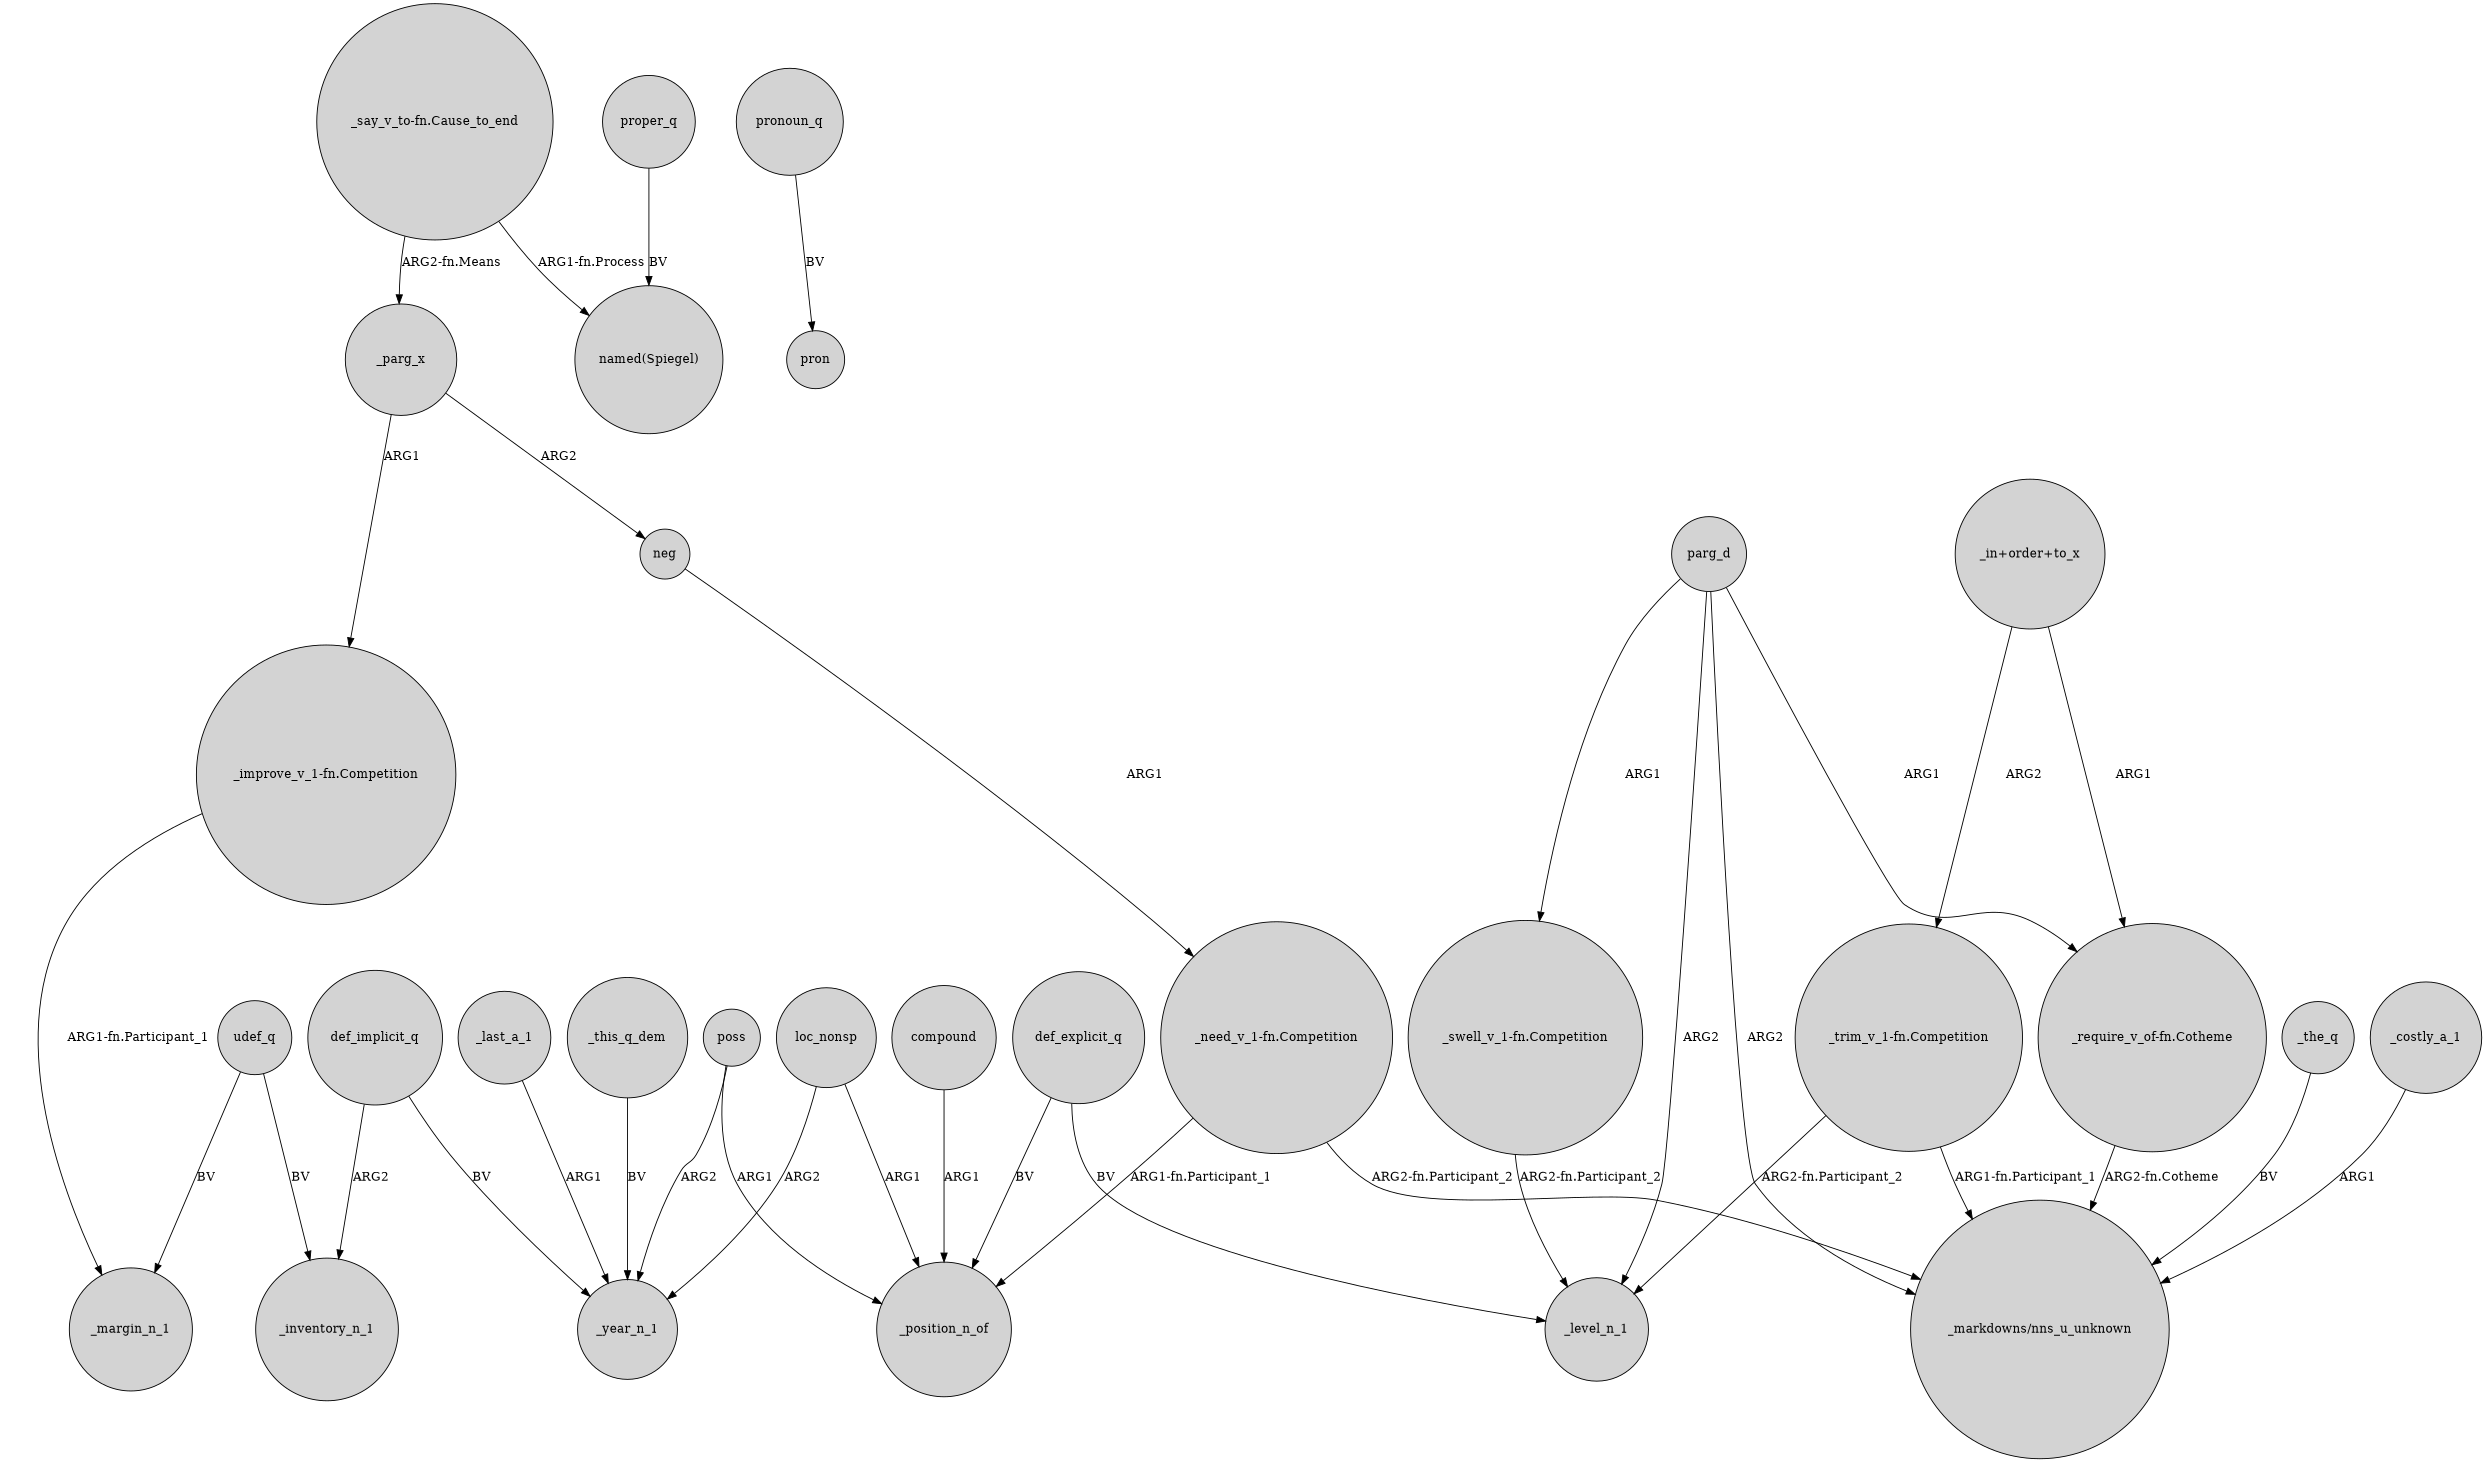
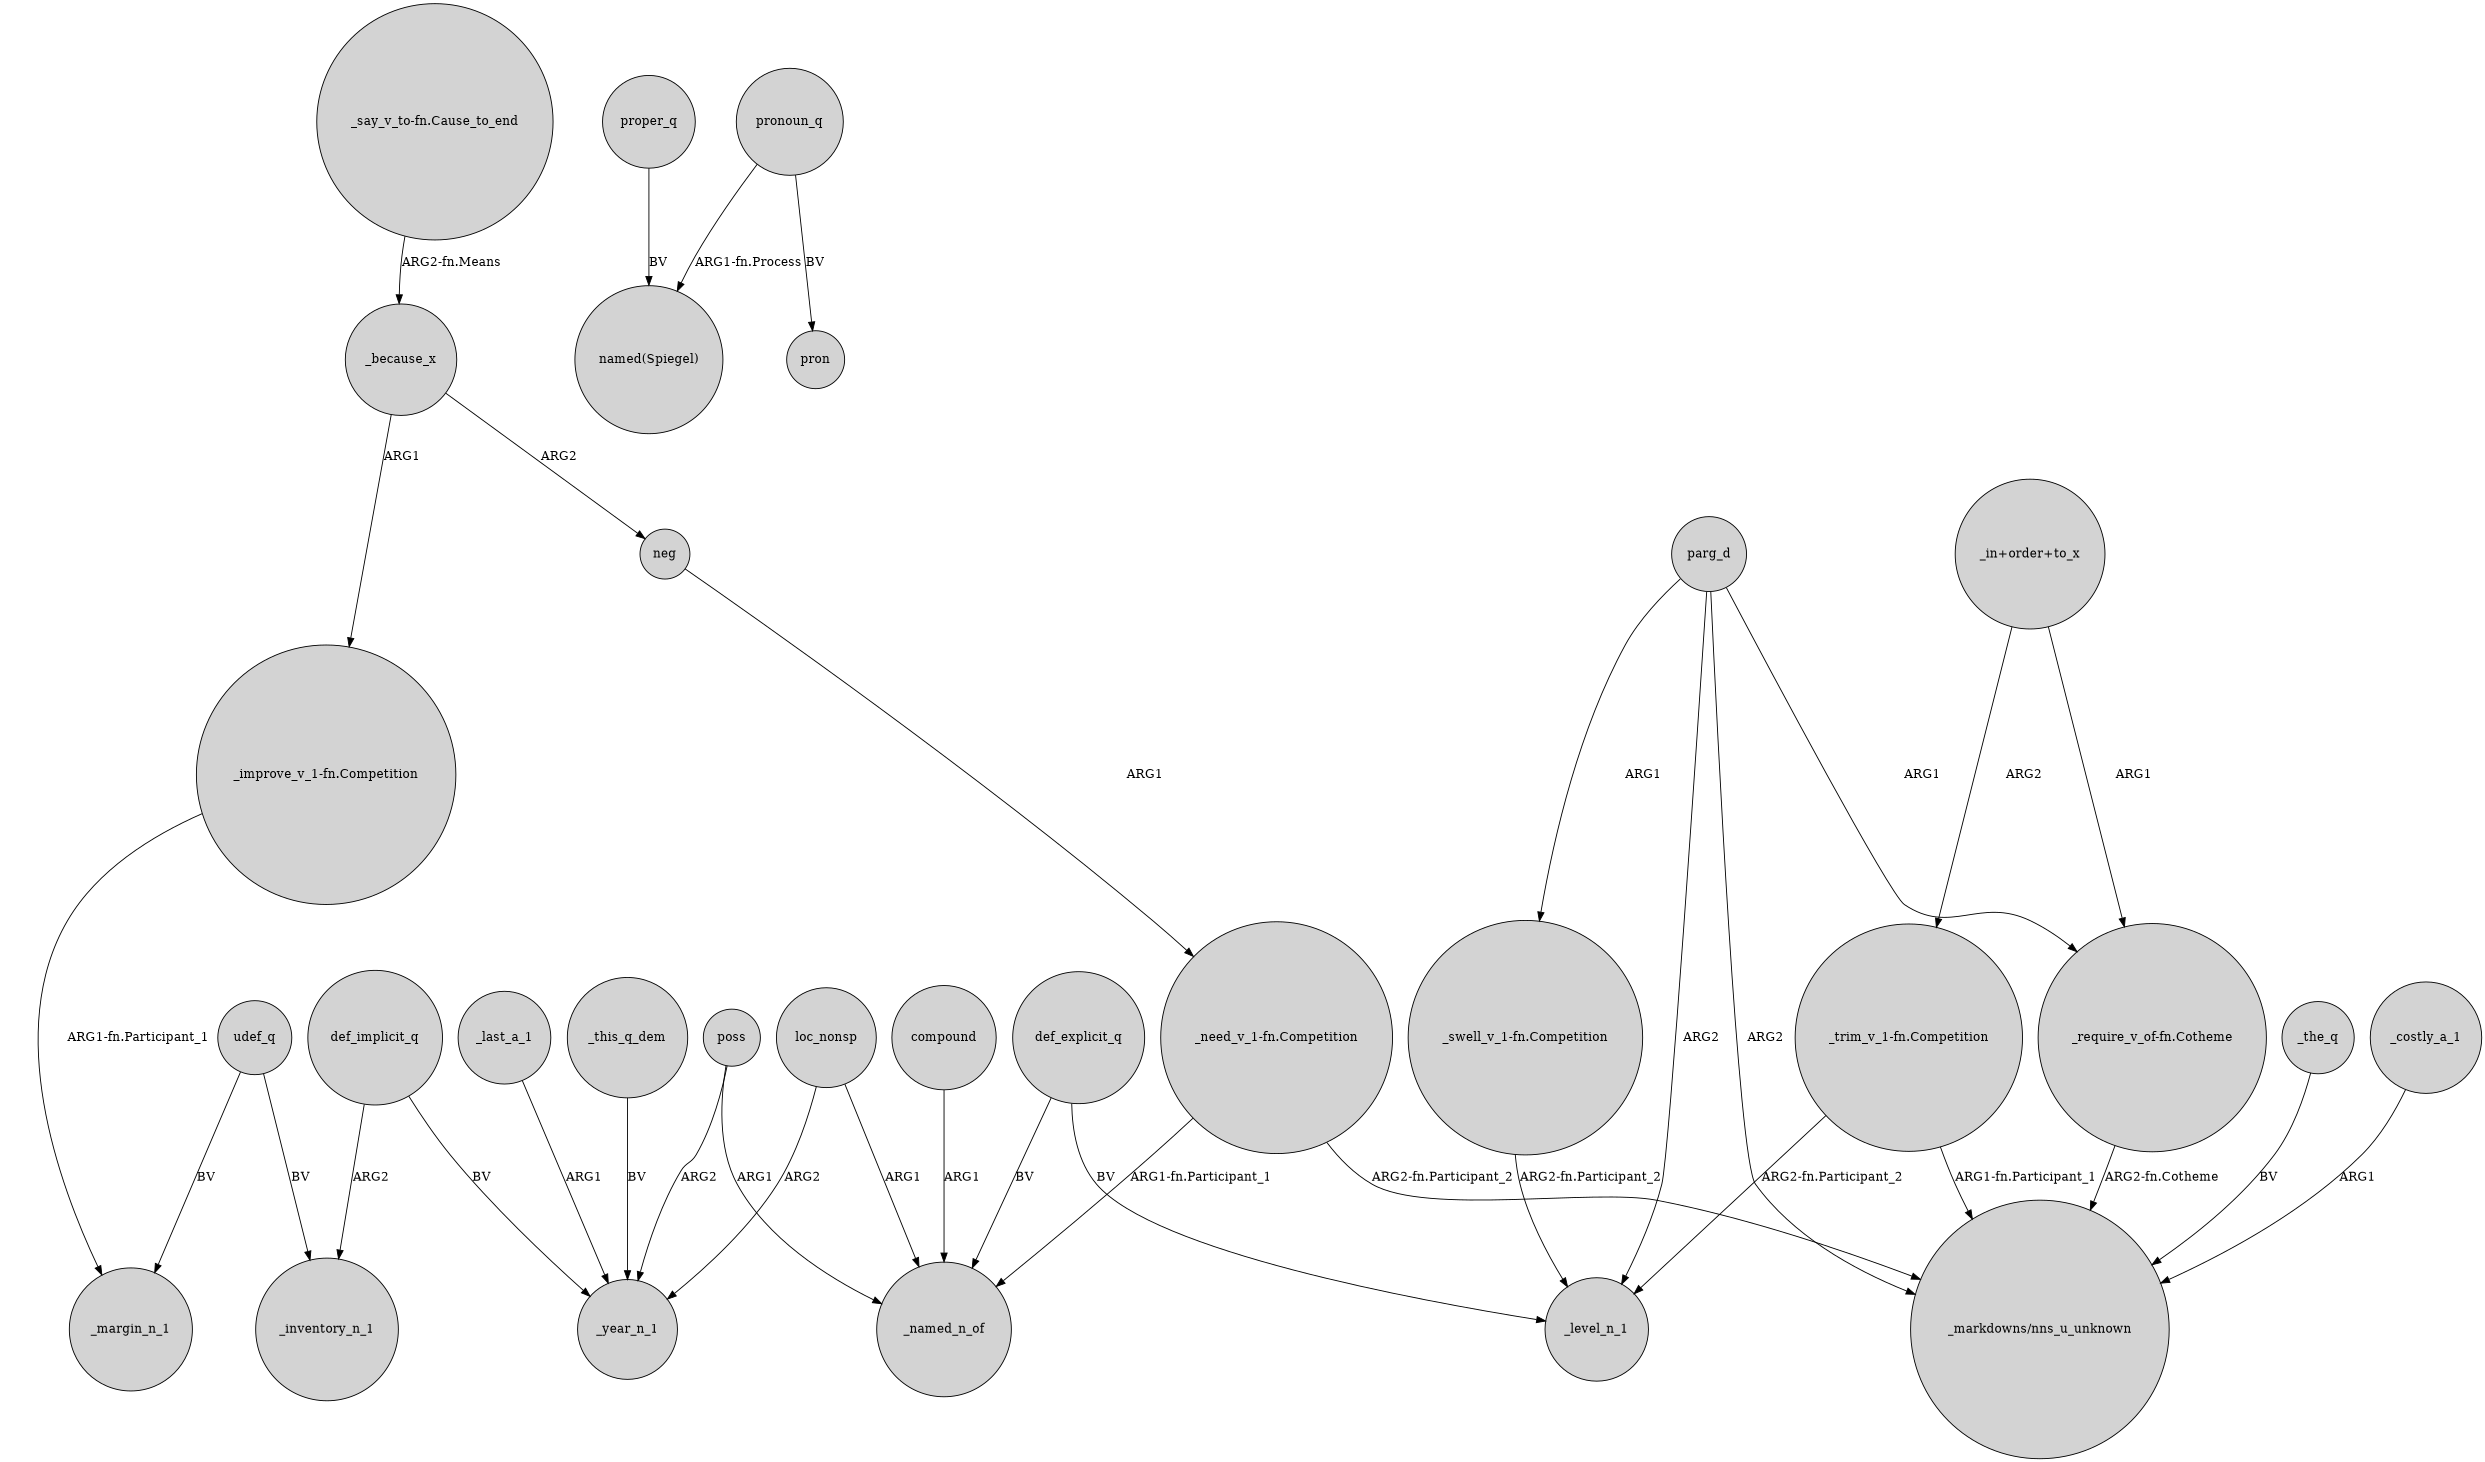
edge "_say_v_to-fn.Cause_to_end" -> "named(Spiegel)": now "pronoun_q" -> "named(Spiegel)"
node "_parg_x": label "_parg_x" -> "_because_x"
node "_position_n_of": label "_position_n_of" -> "_named_n_of"
